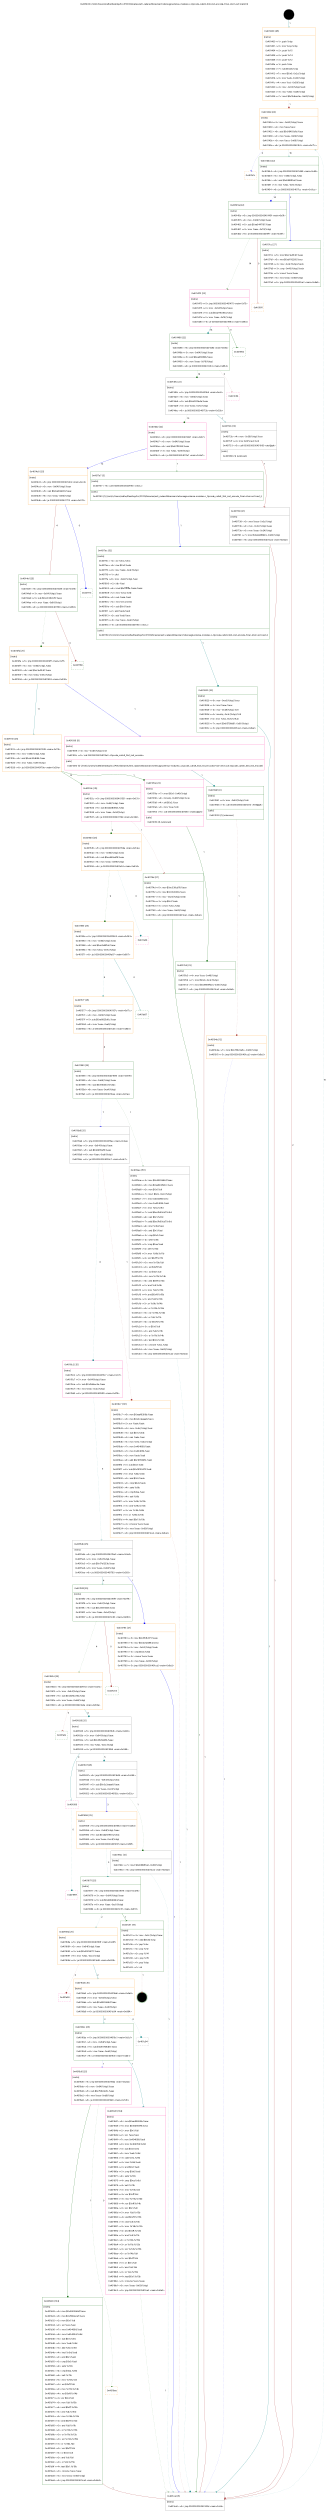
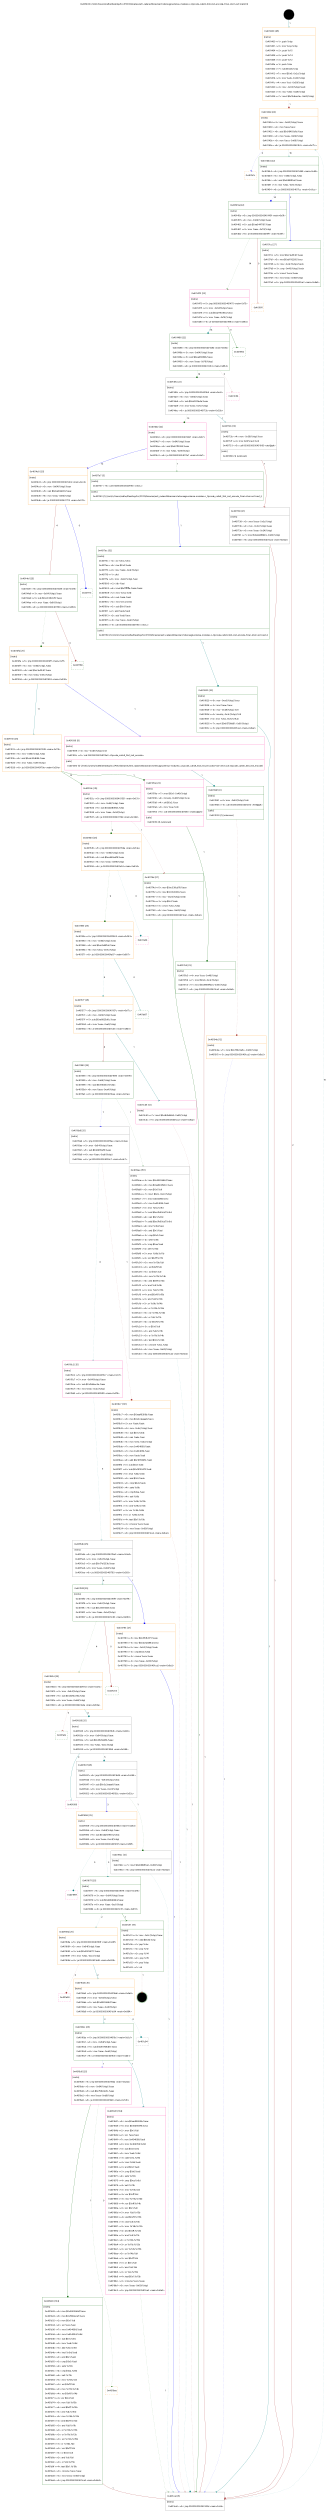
node "0x401c45 [12]": added
edge "0x4015a9 [25]" -> "0x4015c2 [25]": arrowhead box -> odot
edge "0x401956" -> "0x40199f": now "0x401658 [25]" -> "0x40199f"
